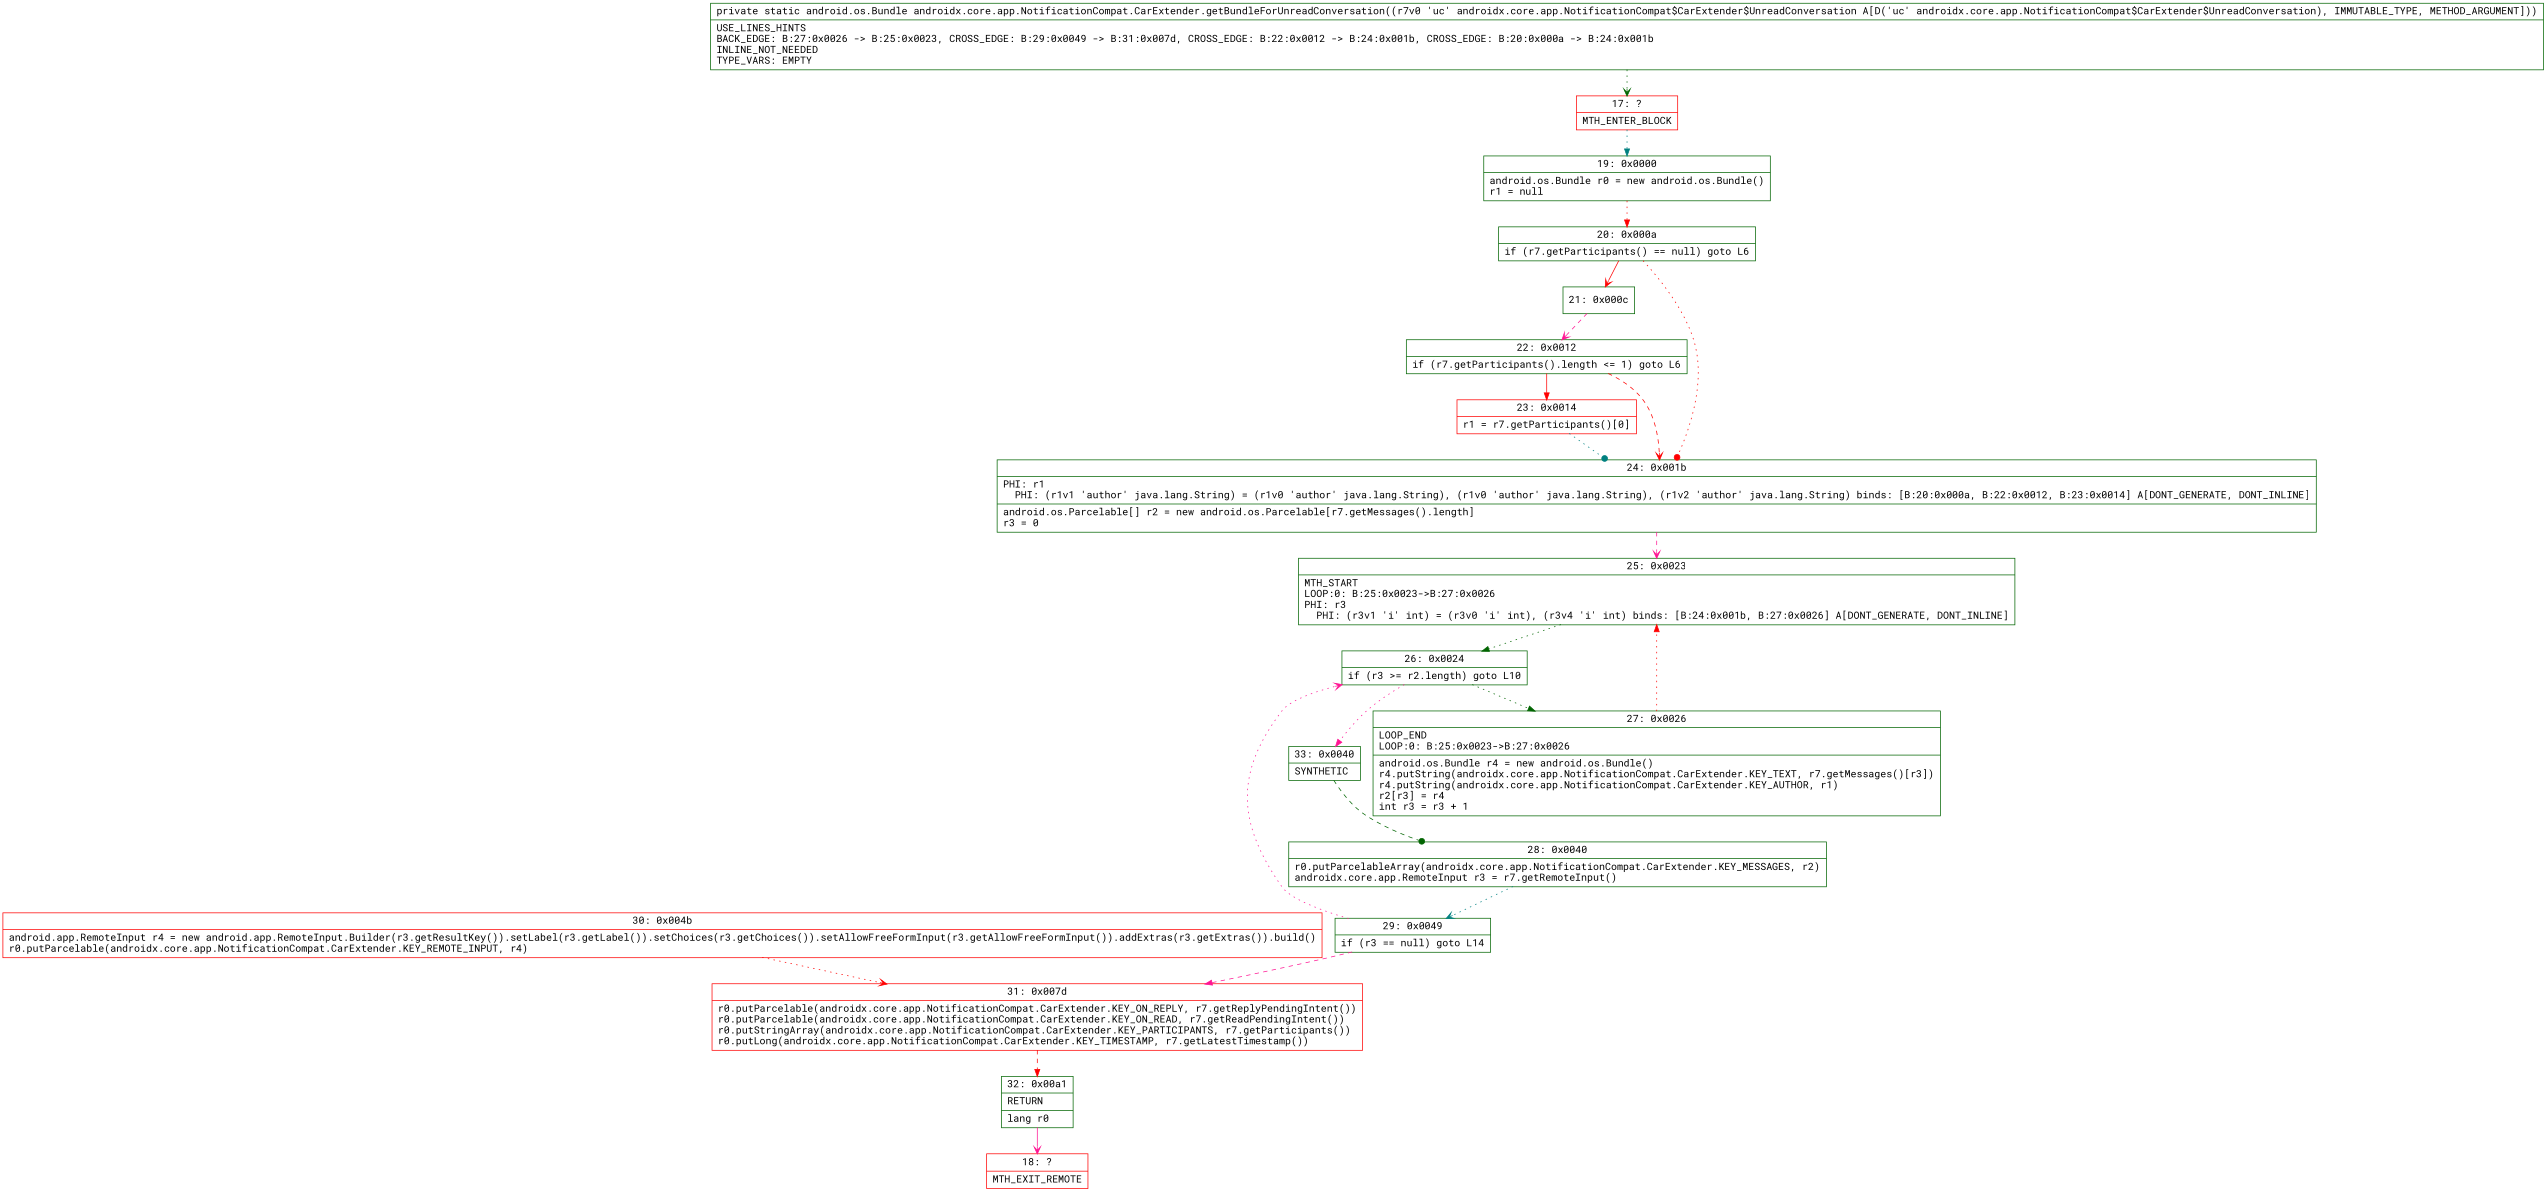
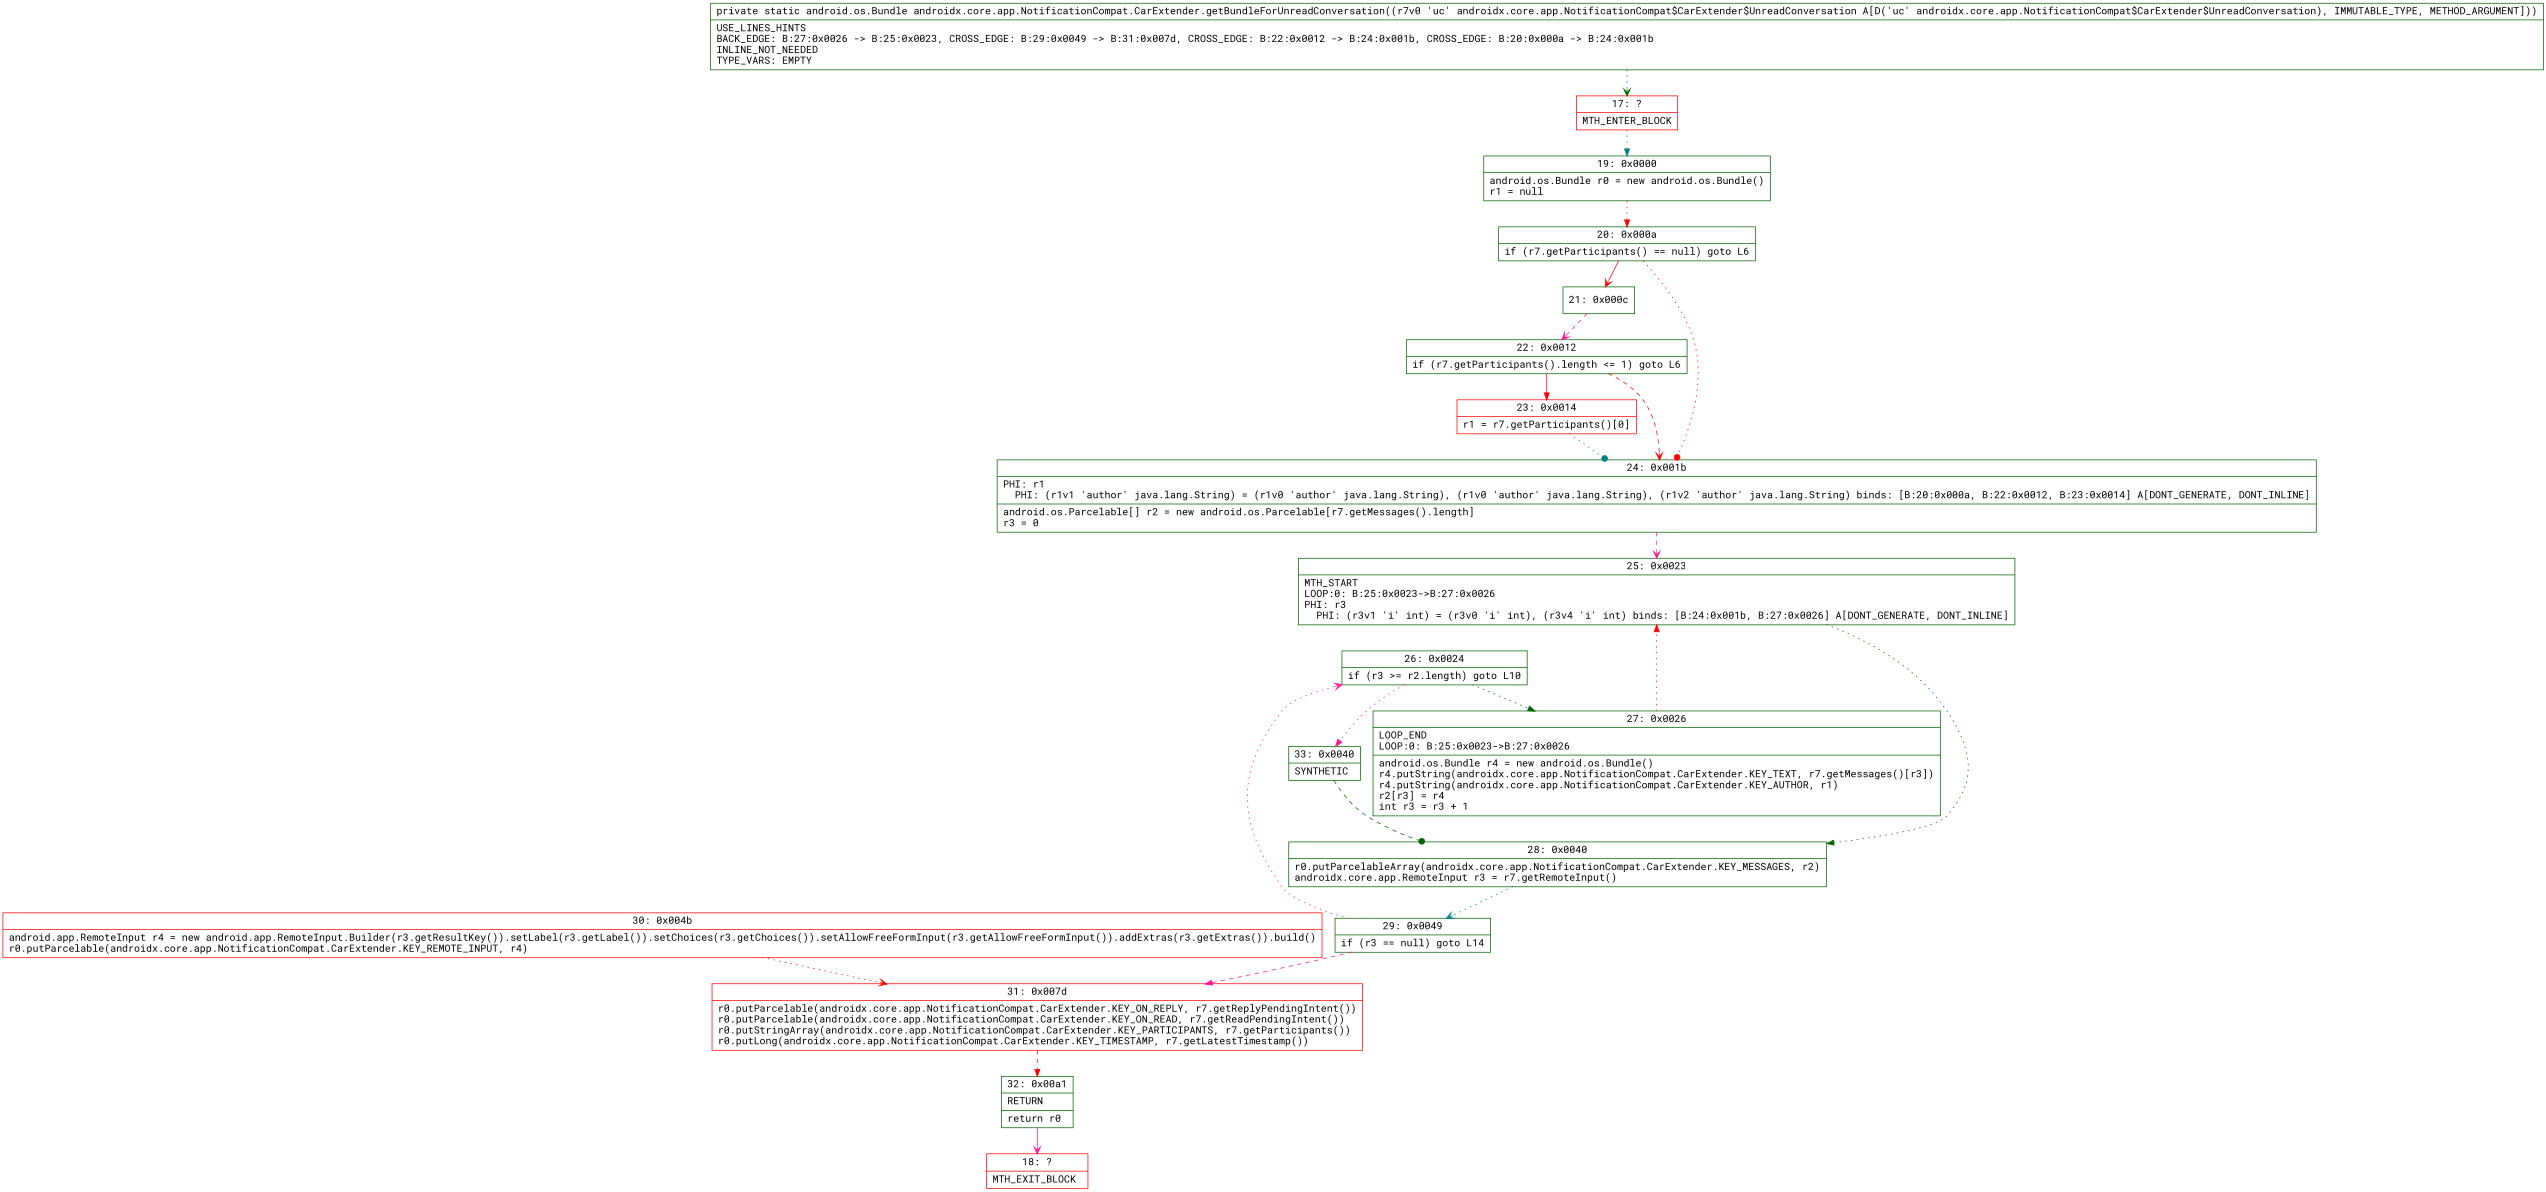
edge "25: 0x0023" -> "26: 0x0024": now "25: 0x0023" -> "28: 0x0040"
node "32: 0x00a1": text "lang r0" -> "return r0"
node "18: ?": text "MTH_EXIT_REMOTE" -> "MTH_EXIT_BLOCK"
